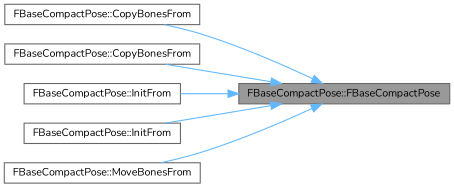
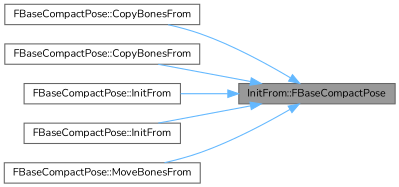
node "FBaseCompactPose::FBaseCompactPose": label "FBaseCompactPose::FBaseCompactPose" -> "InitFrom::FBaseCompactPose"
